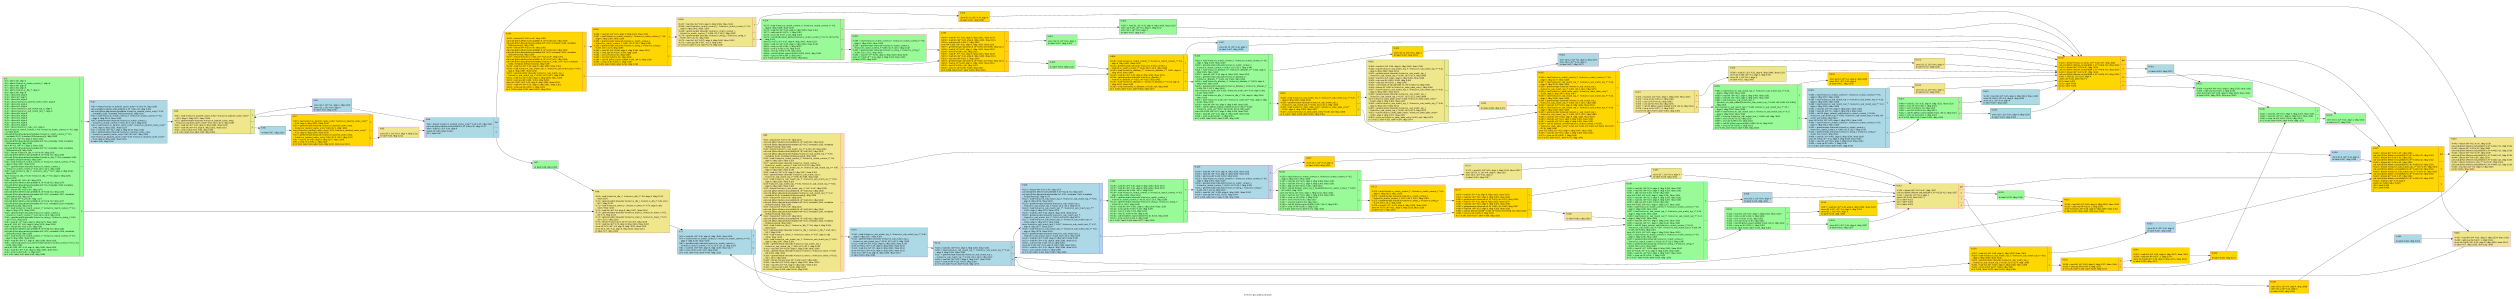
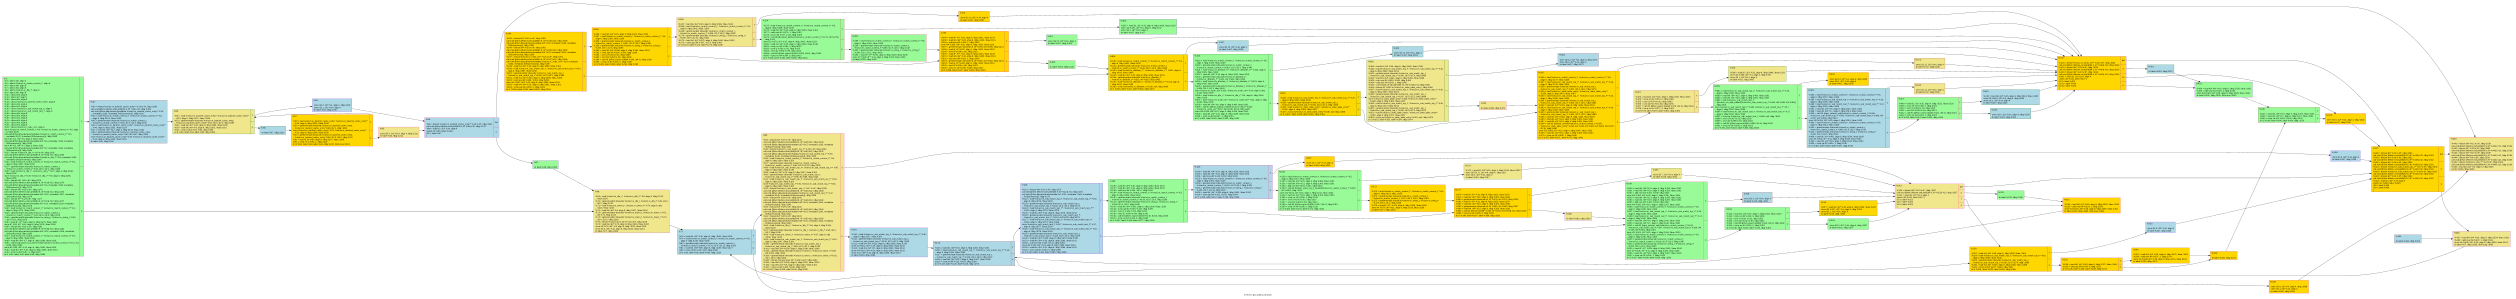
node "%332:": fillcolor gold -> lightblue
node "%426:": fillcolor palegreen -> gold
